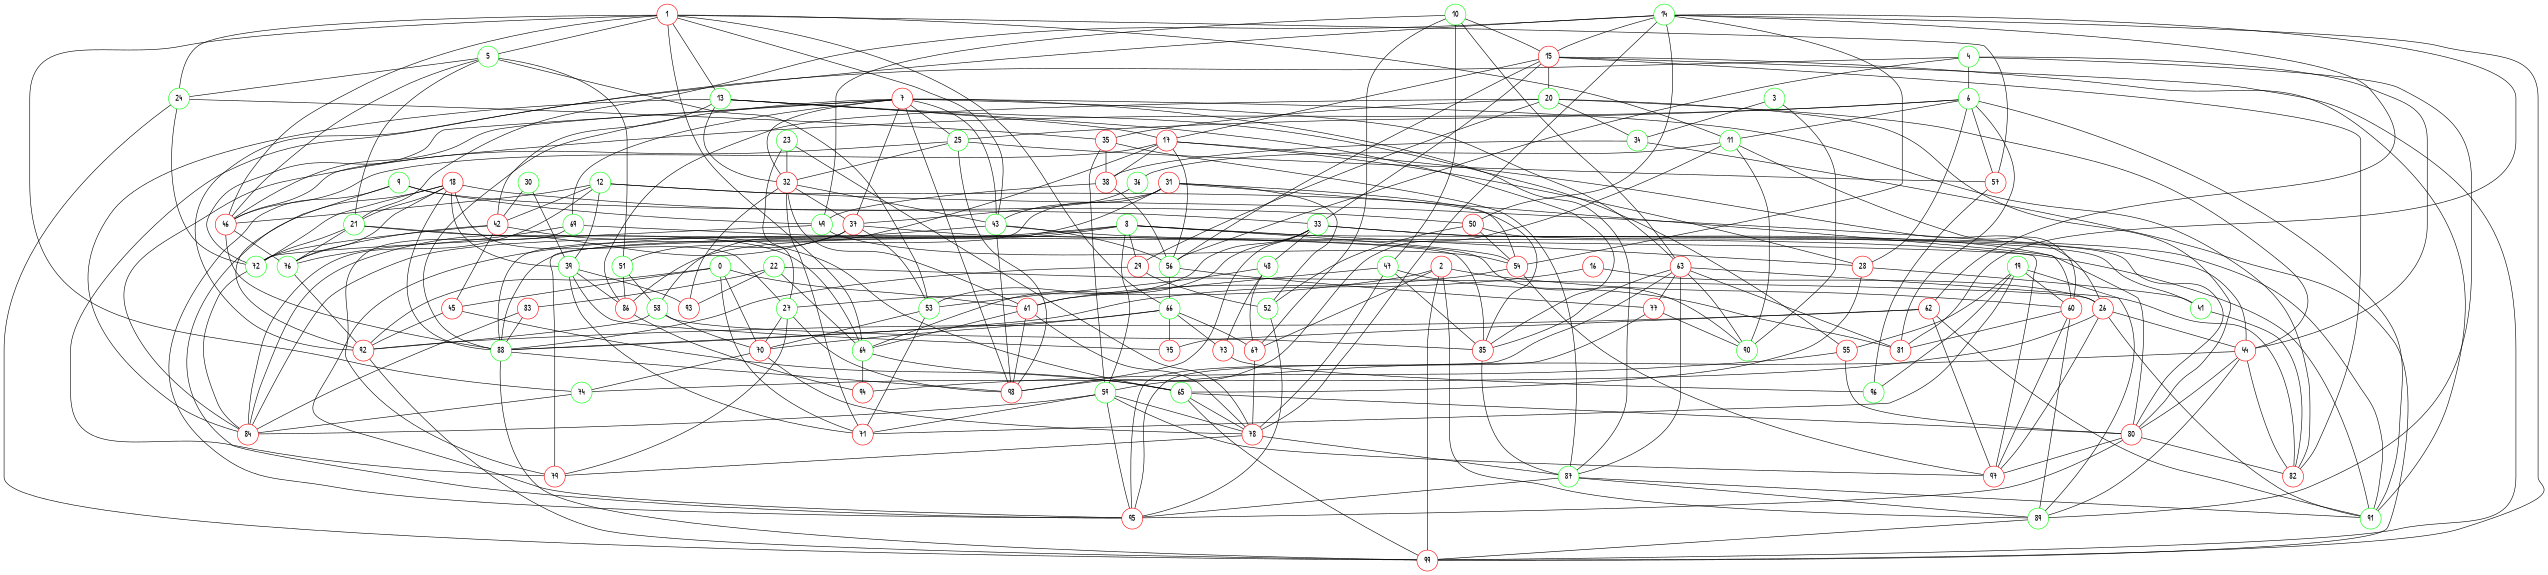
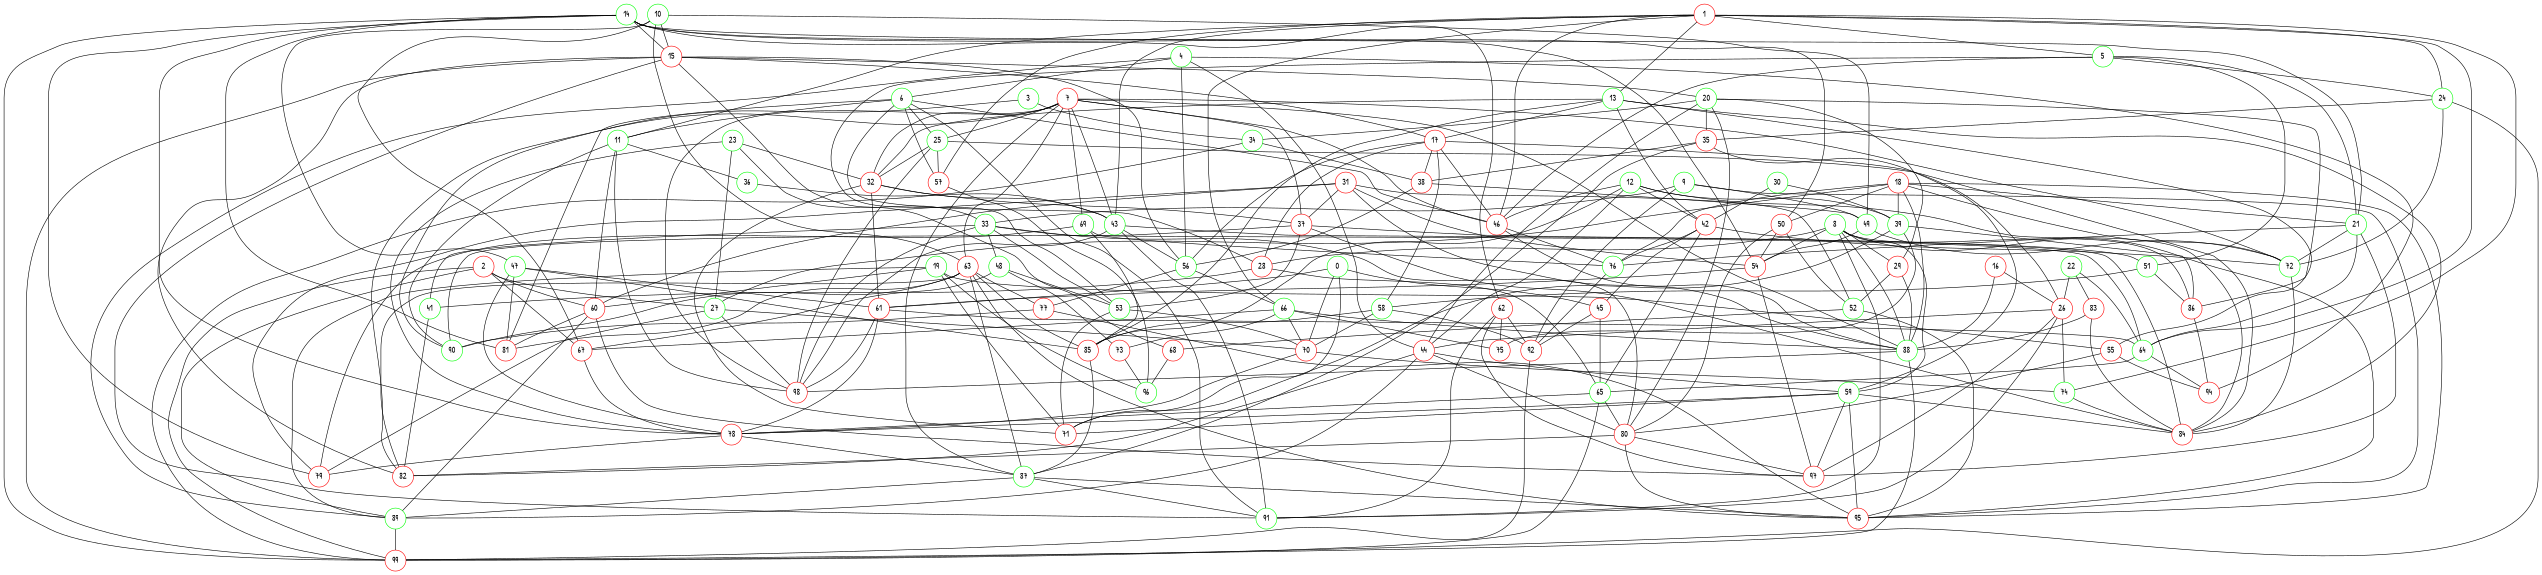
edge "4" -- "92": now "4" -- "94"
edge "0" -- "92": removed
node "93": removed
node "68": added
